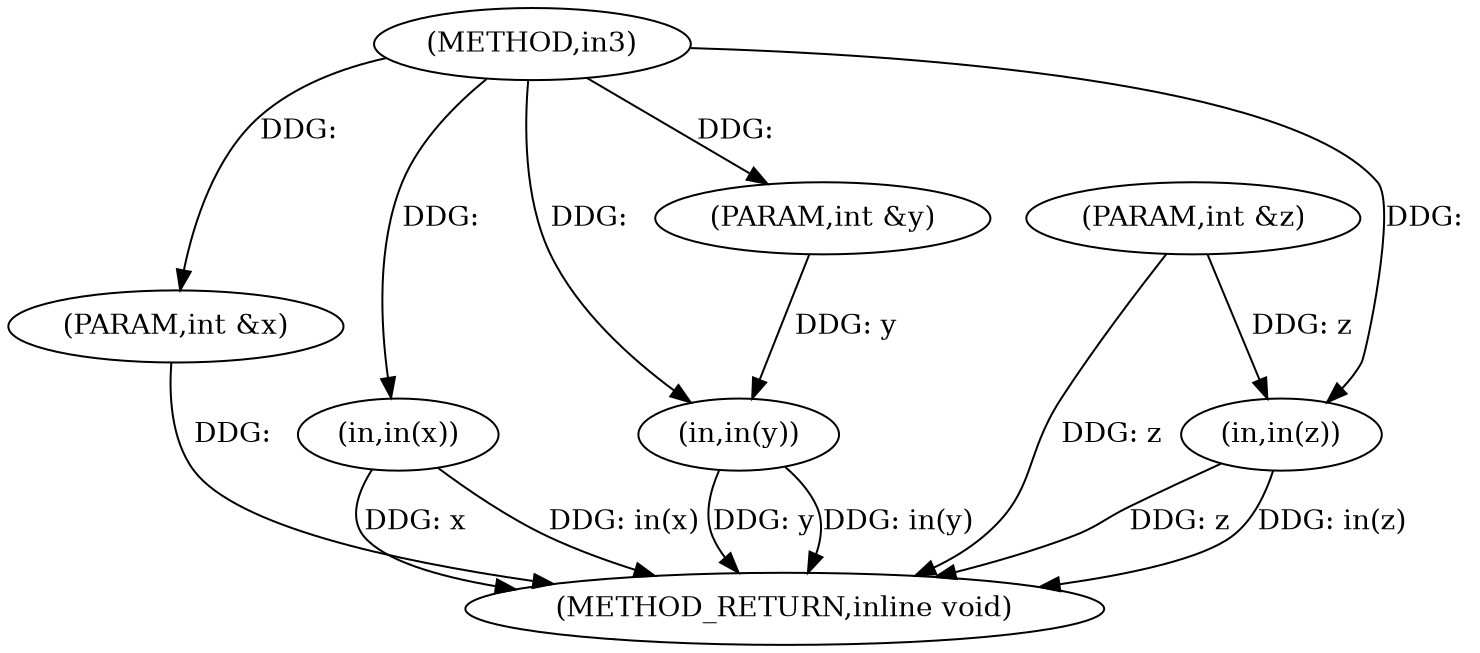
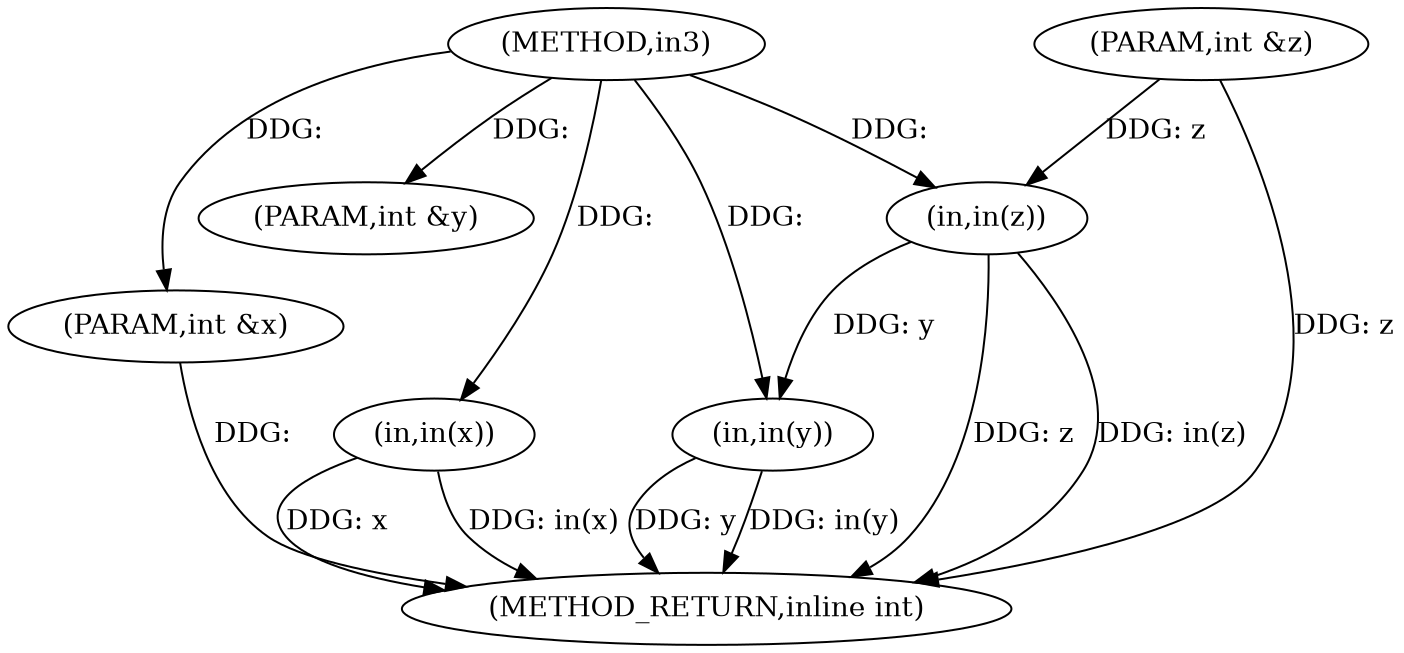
edge "(PARAM,int &y)" -> "(in,in(y))": now "(in,in(z))" -> "(in,in(y))"
node "(METHOD_RETURN,inline void)": label "(METHOD_RETURN,inline void)" -> "(METHOD_RETURN,inline int)"
